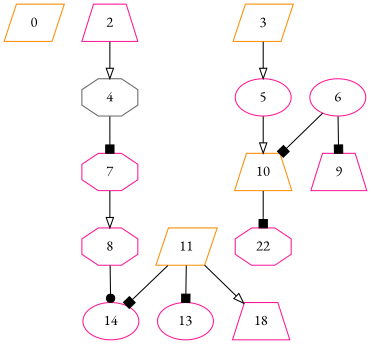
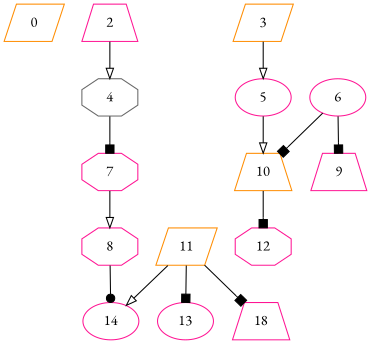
node "22": label "22" -> "12"
edge "11" -> "18": arrowhead onormal -> box
edge "11" -> "14": arrowhead box -> onormal
